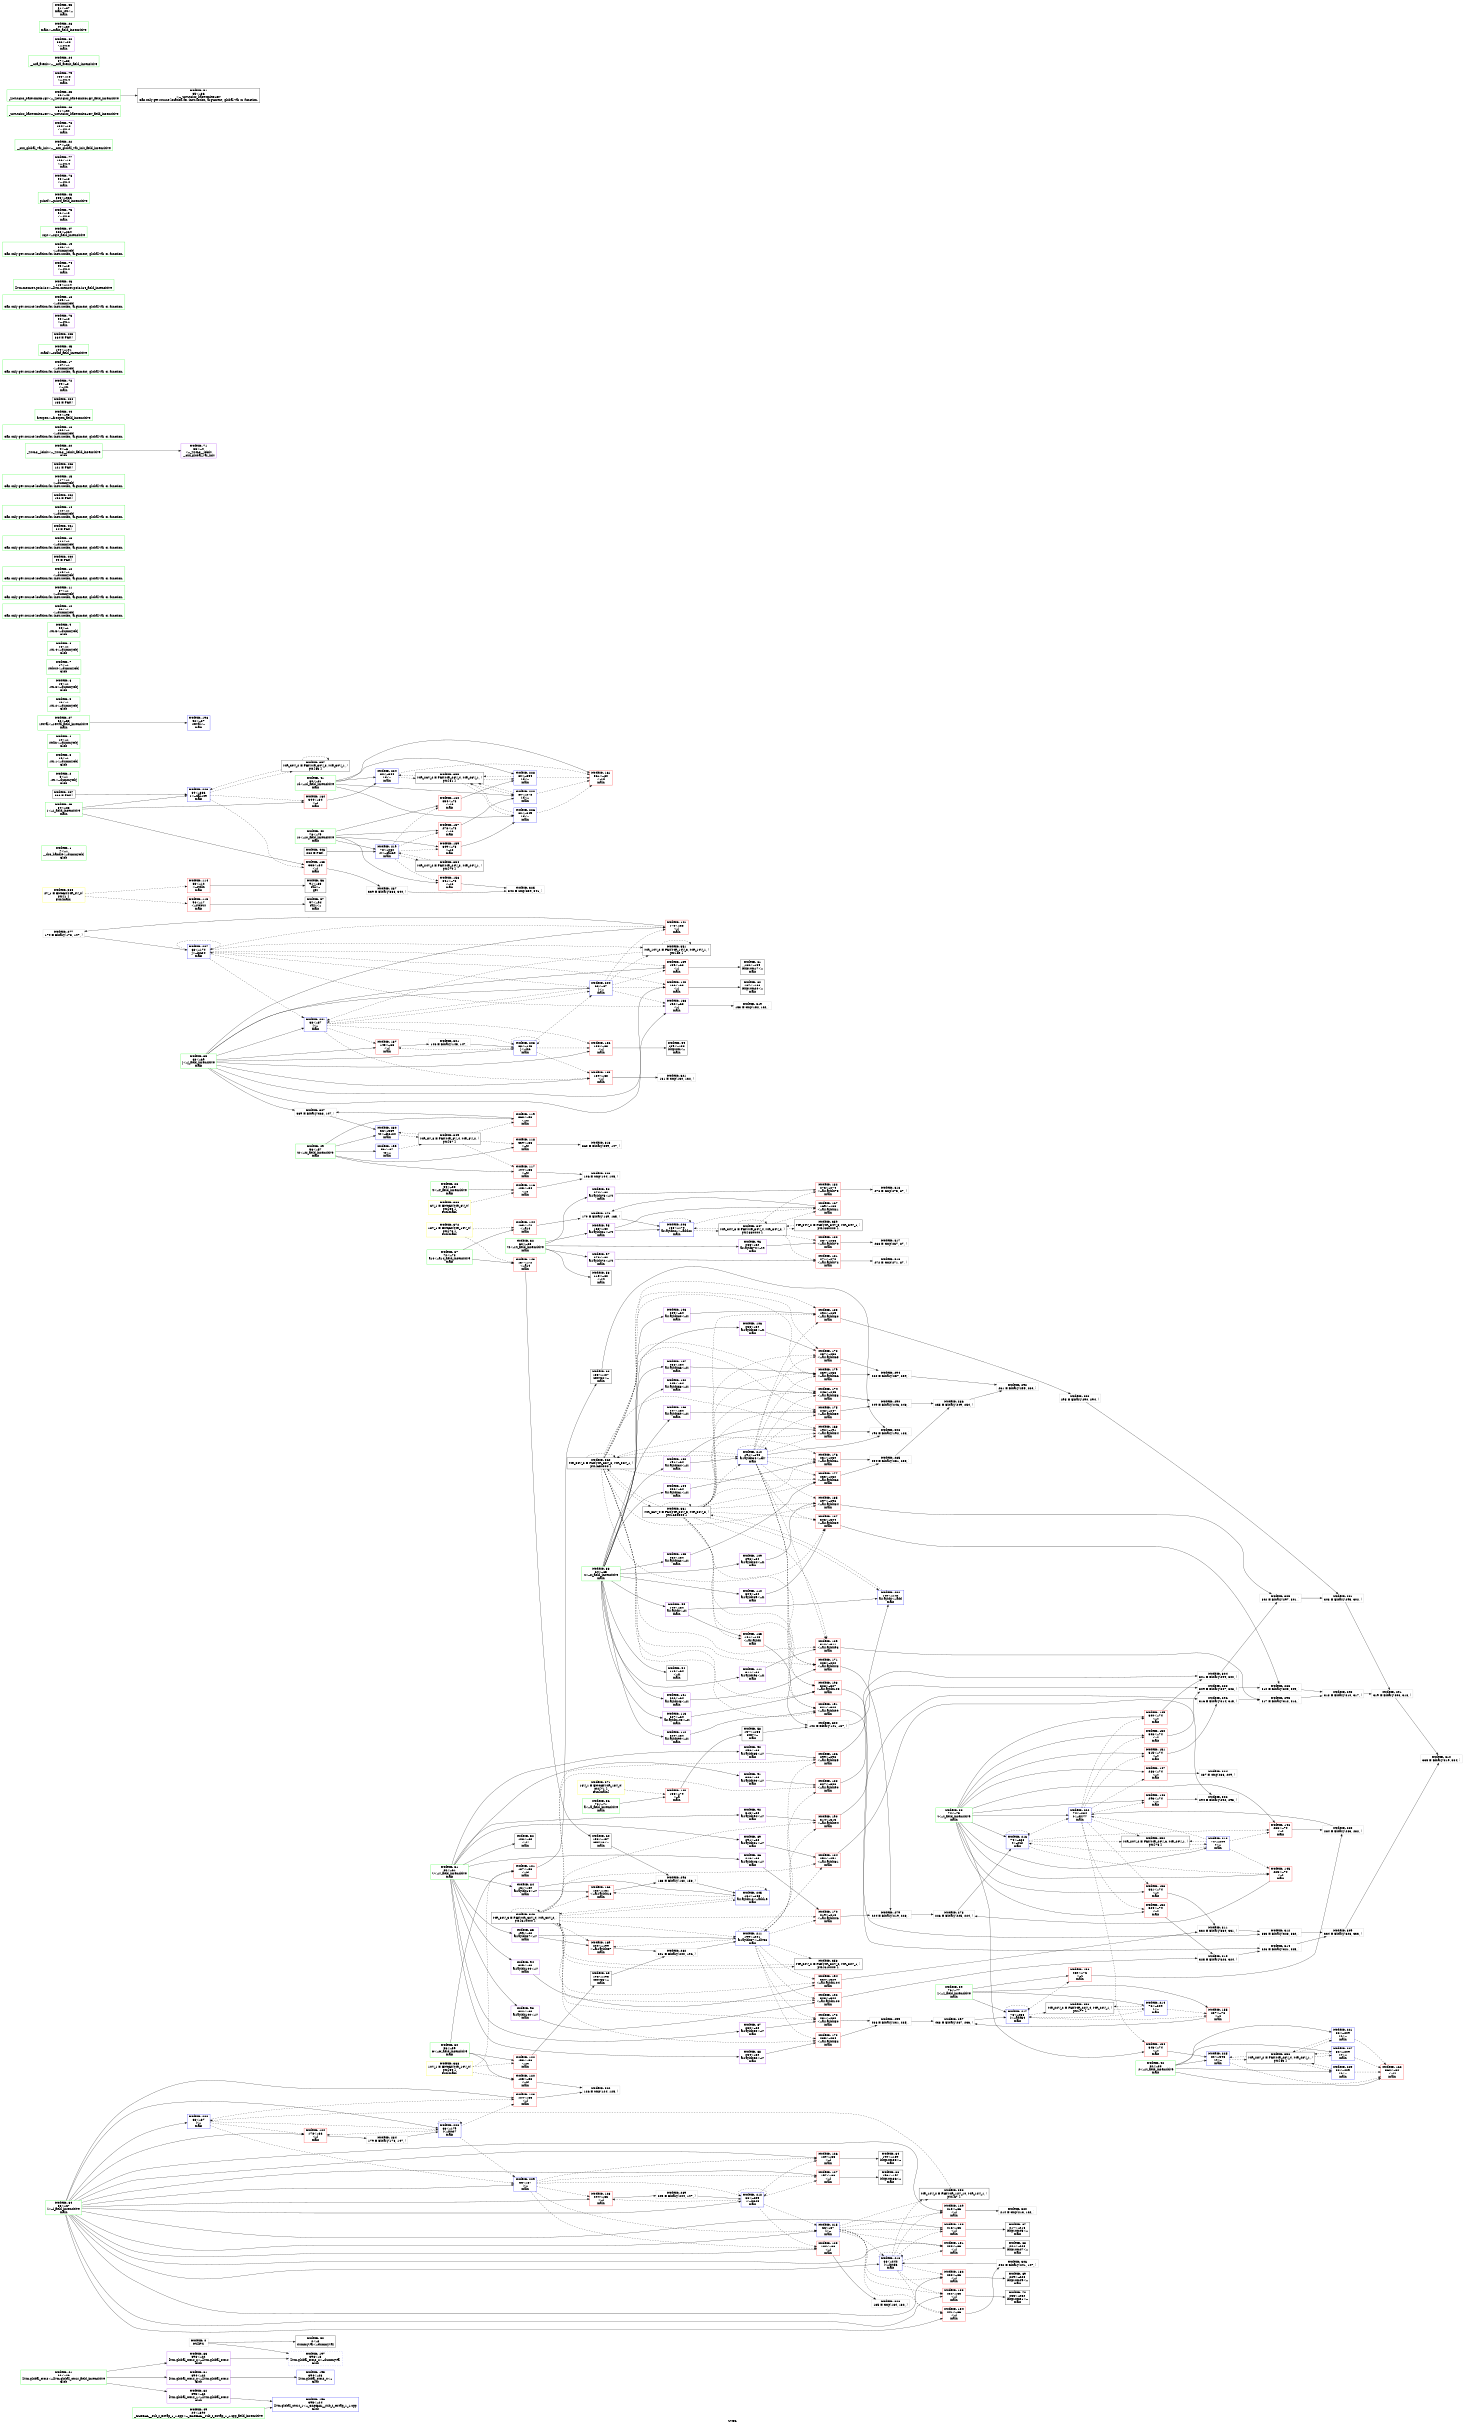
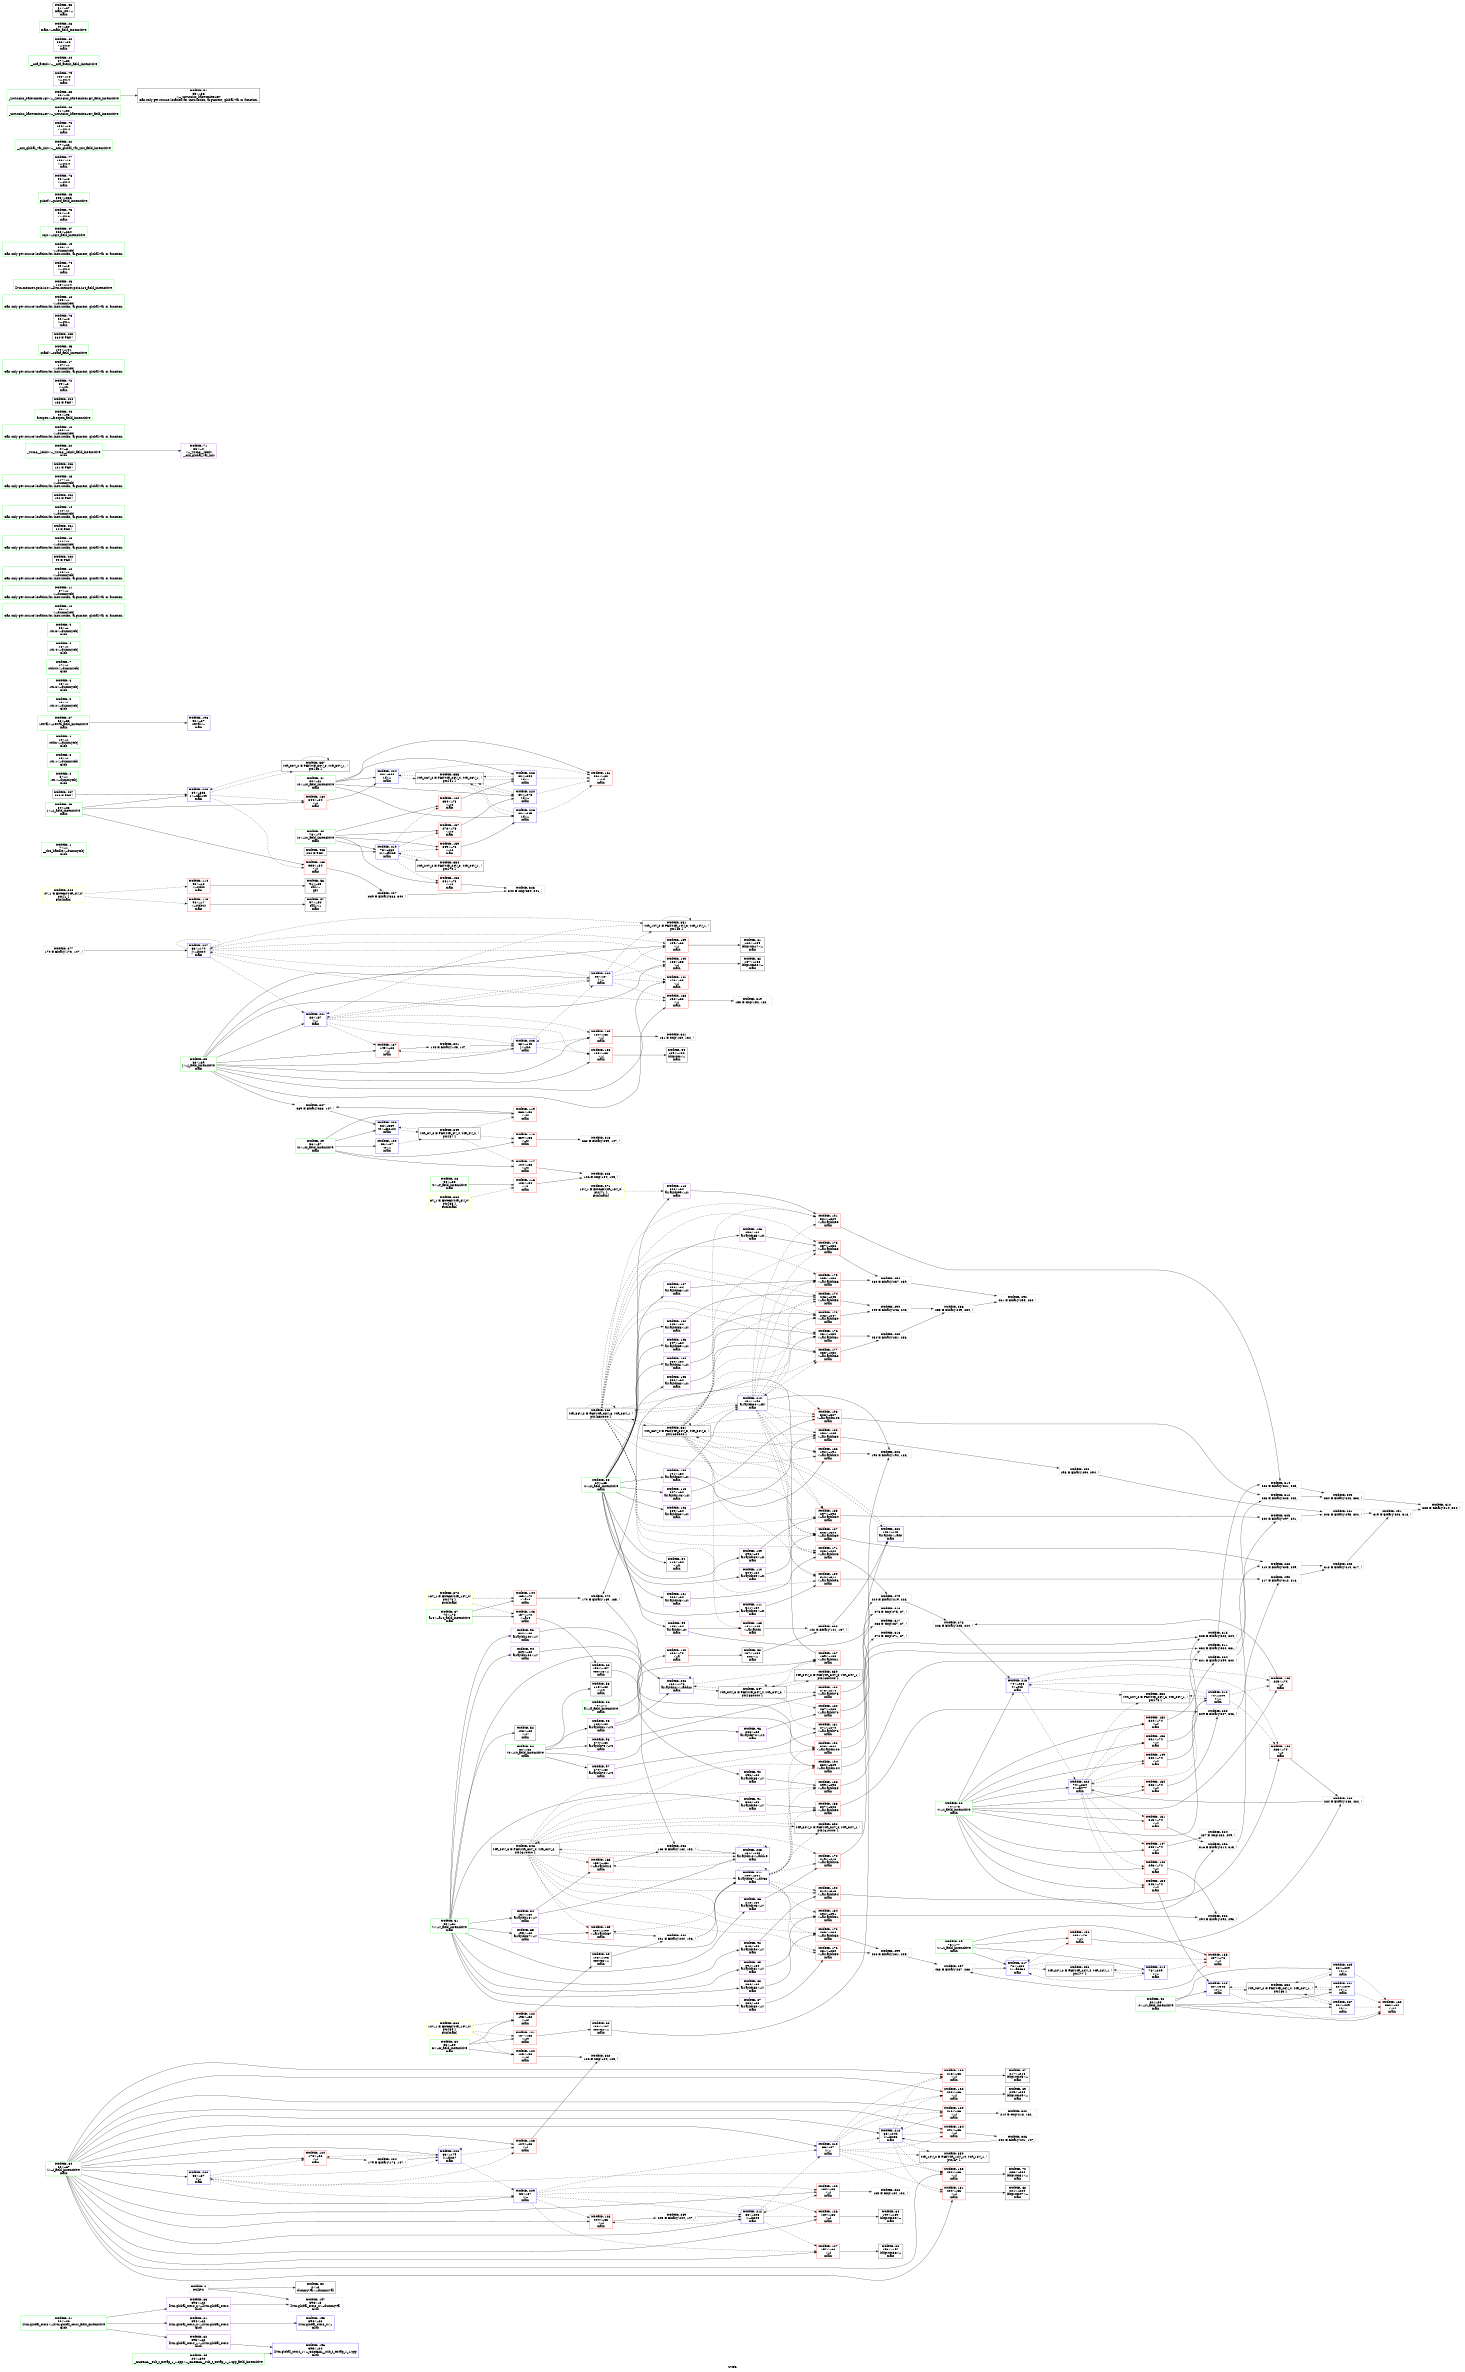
edge "NodeID: 141" -> "NodeID: 277": removed
node "NodeID: 138": color purple -> red
edge "NodeID: 371" -> "NodeID: 142": now "NodeID: 371" -> "NodeID: 112"
